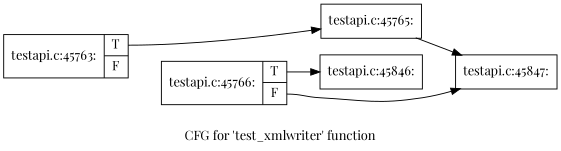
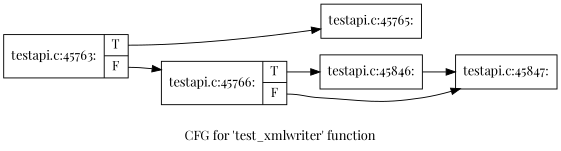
edge "testapi.c:45765:" -> "testapi.c:45847:": now "testapi.c:45846:" -> "testapi.c:45847:"
edge "testapi.c:45763:" -> "testapi.c:45766:": added
